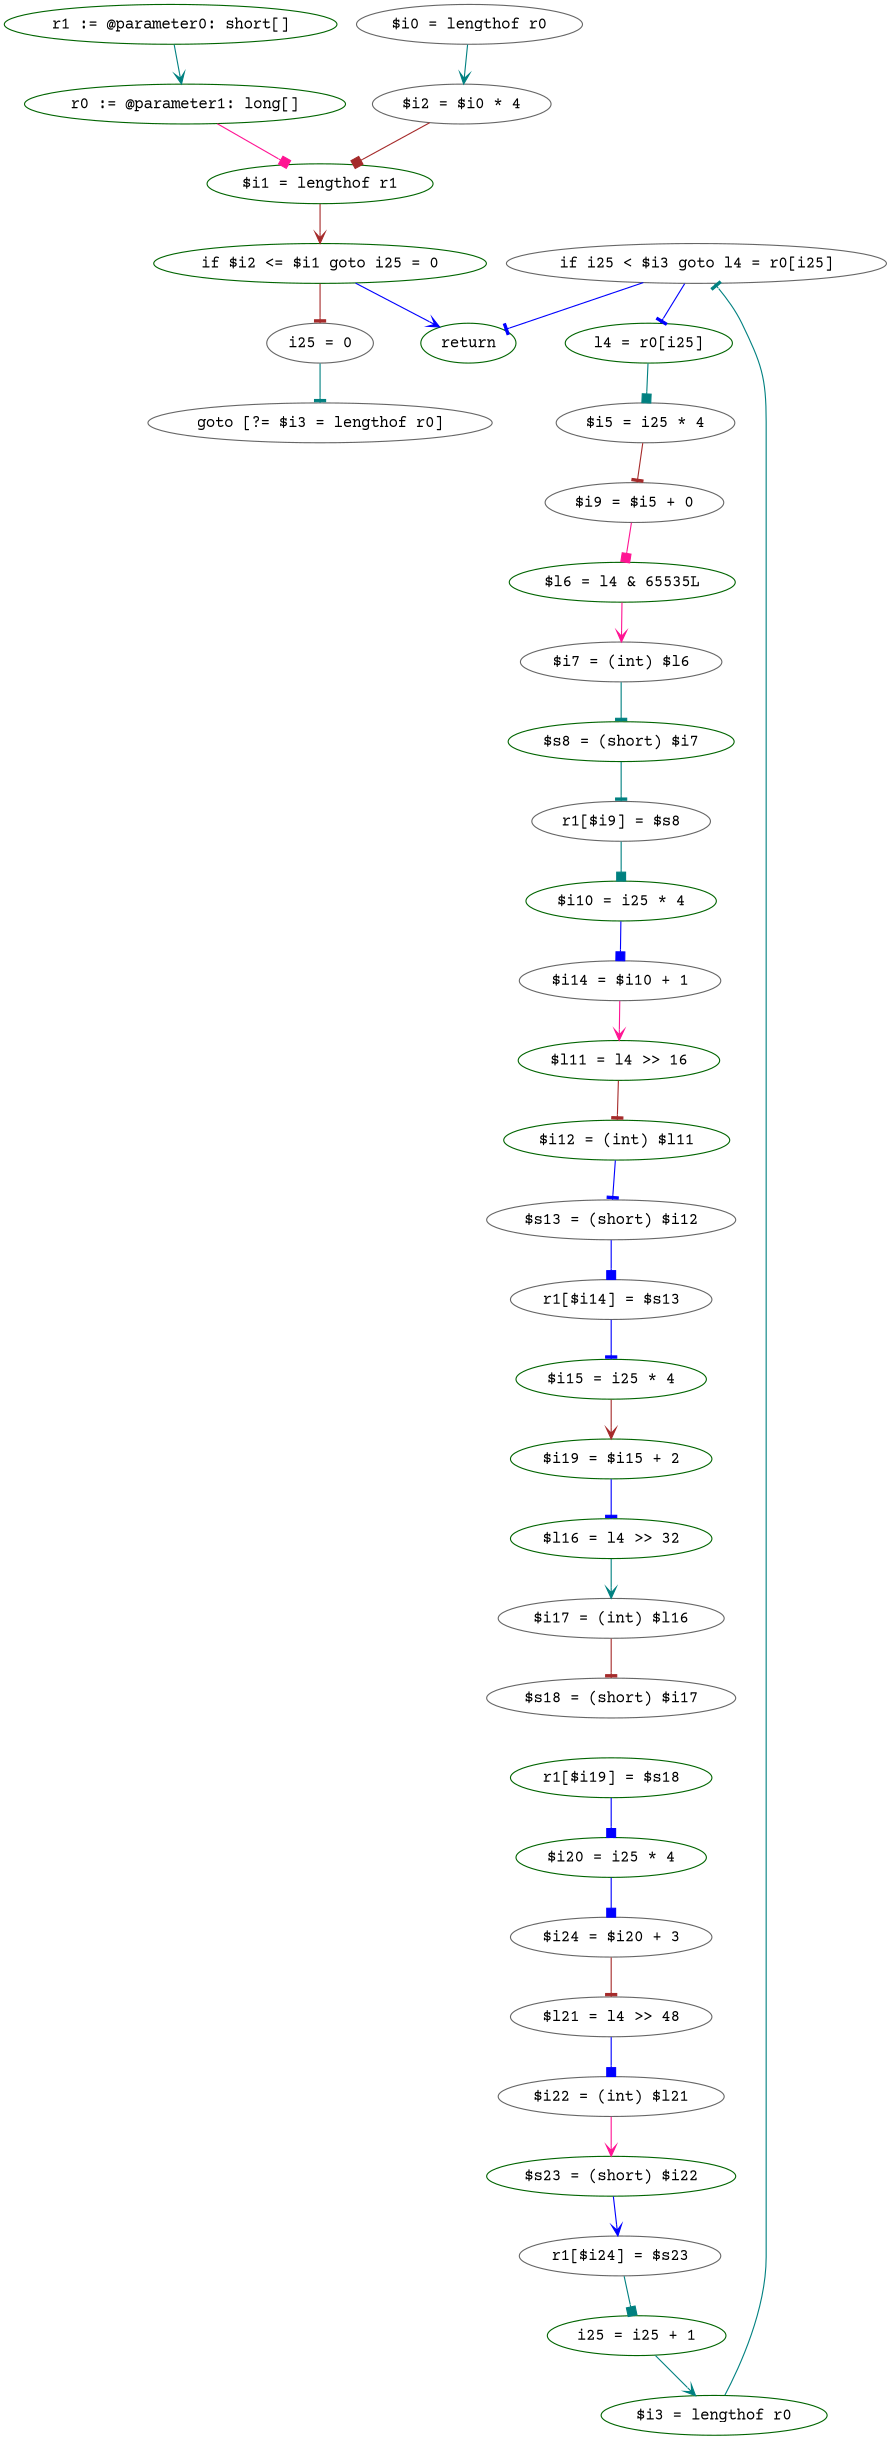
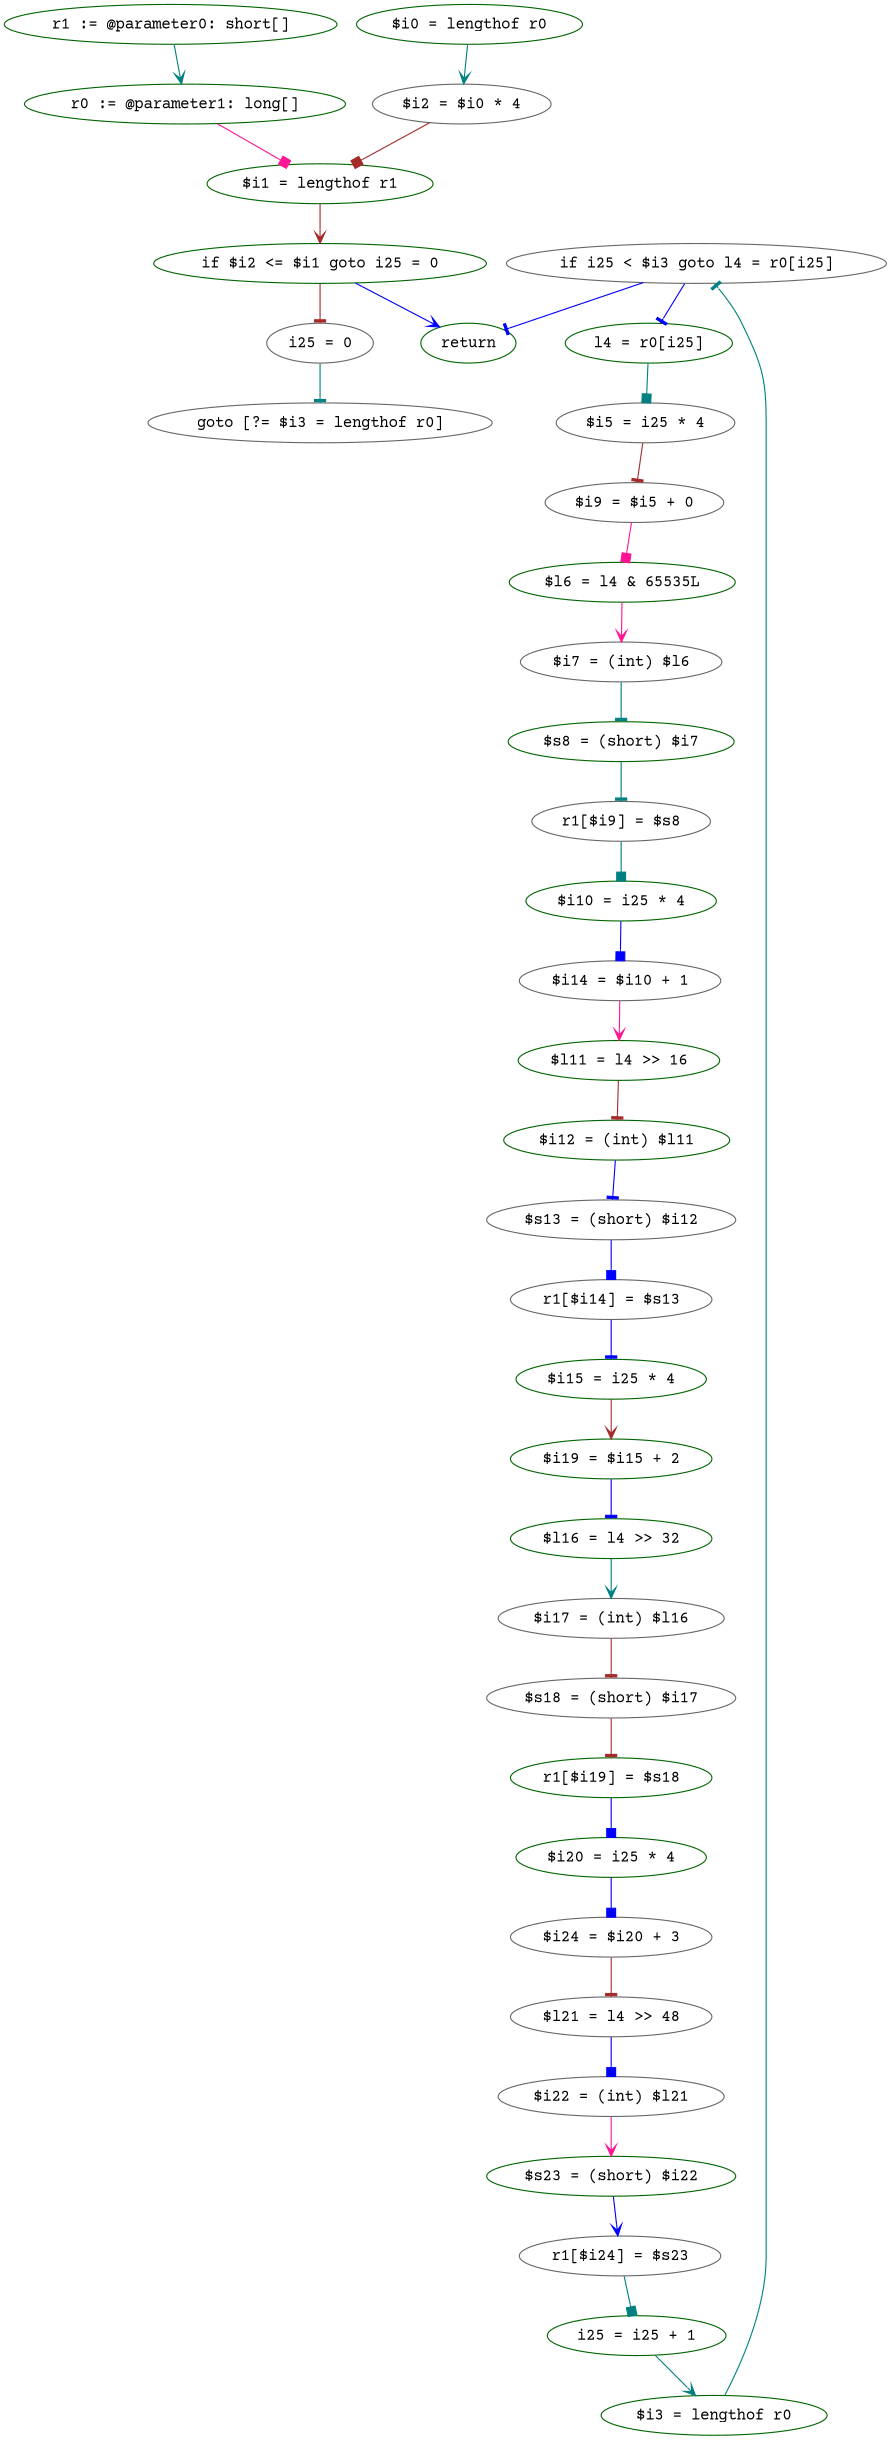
node "$i0 = lengthof r0": color gray40 -> darkgreen
edge "$s18 = (short) $i17" -> "r1[$i19] = $s18": added
